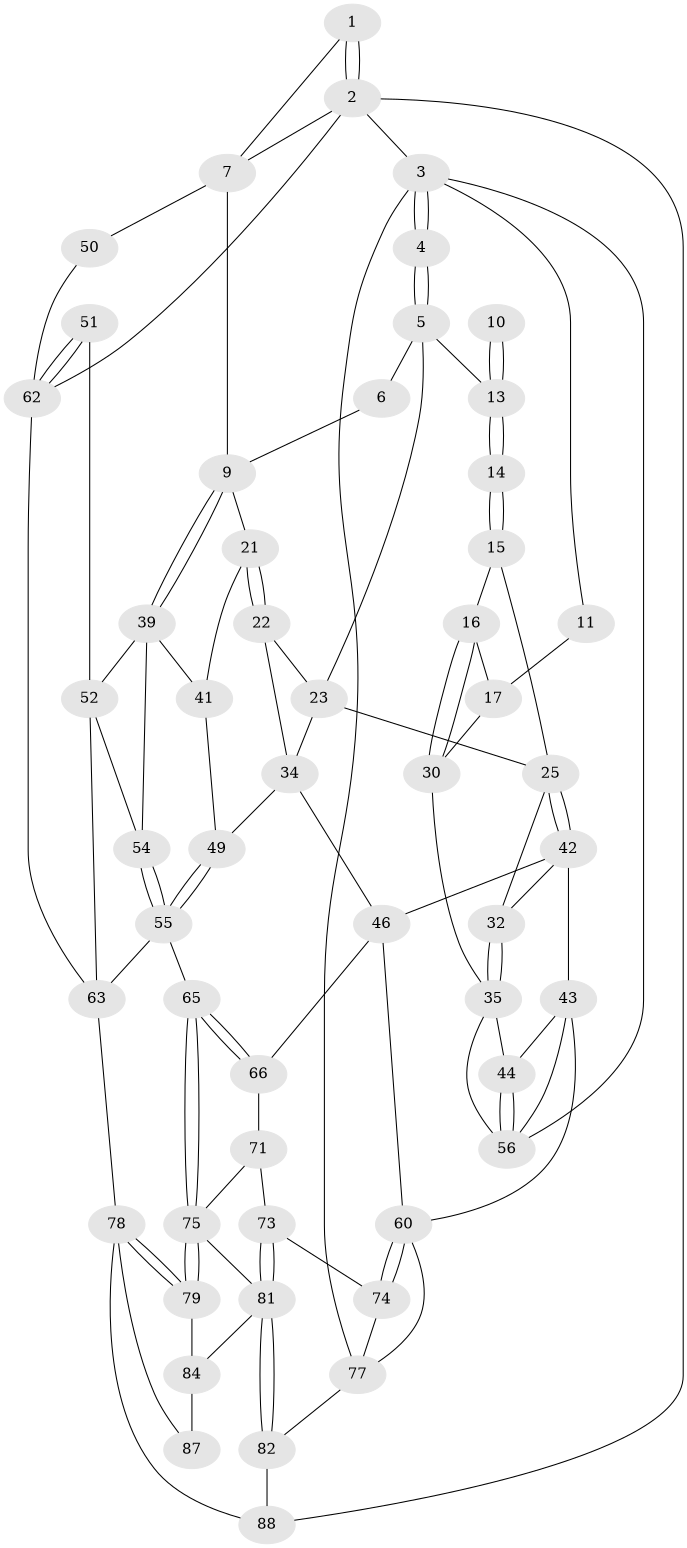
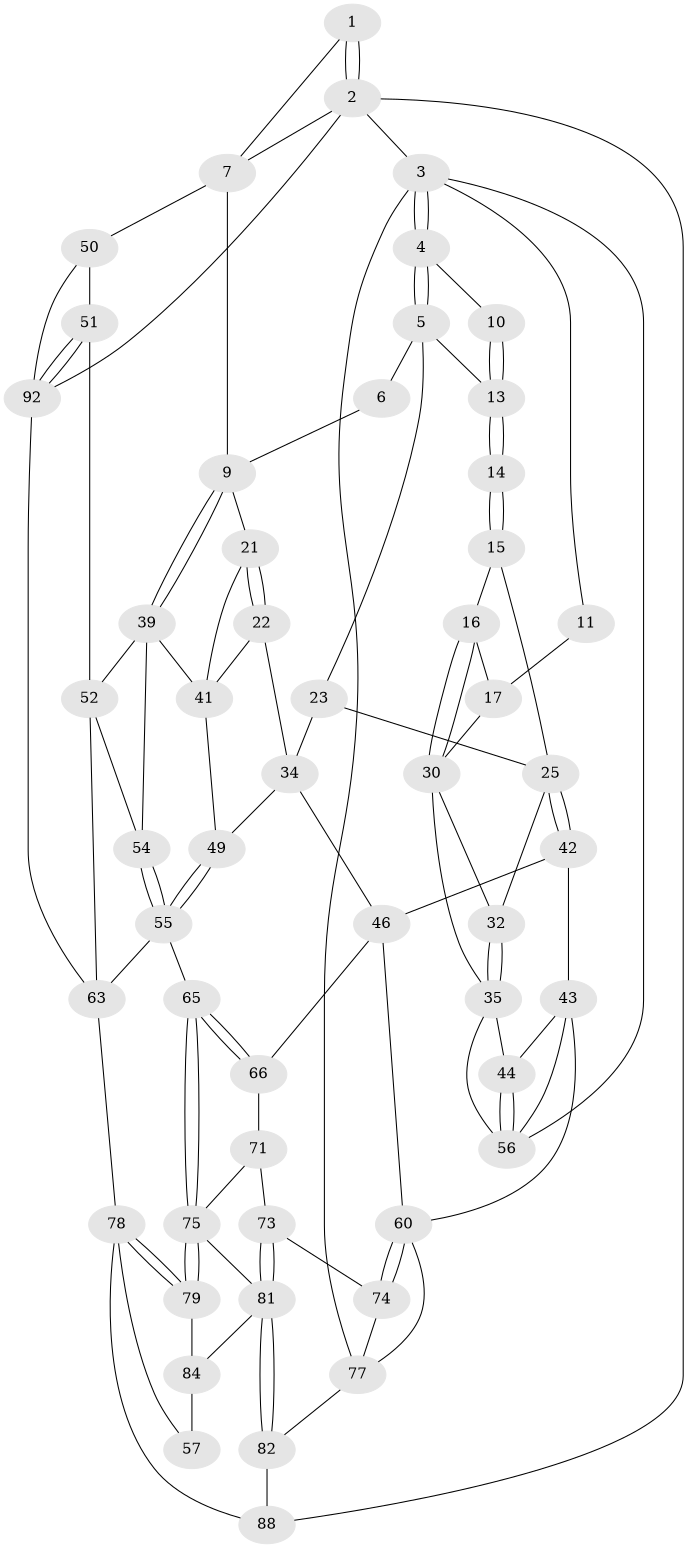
edge "50" -- "51": added
edge "4" -- "10": added
node "62": label "62" -> "92"
edge "22" -- "23": now "22" -- "41"
edge "42" -- "32": now "30" -- "32"
node "87": label "87" -> "57"
